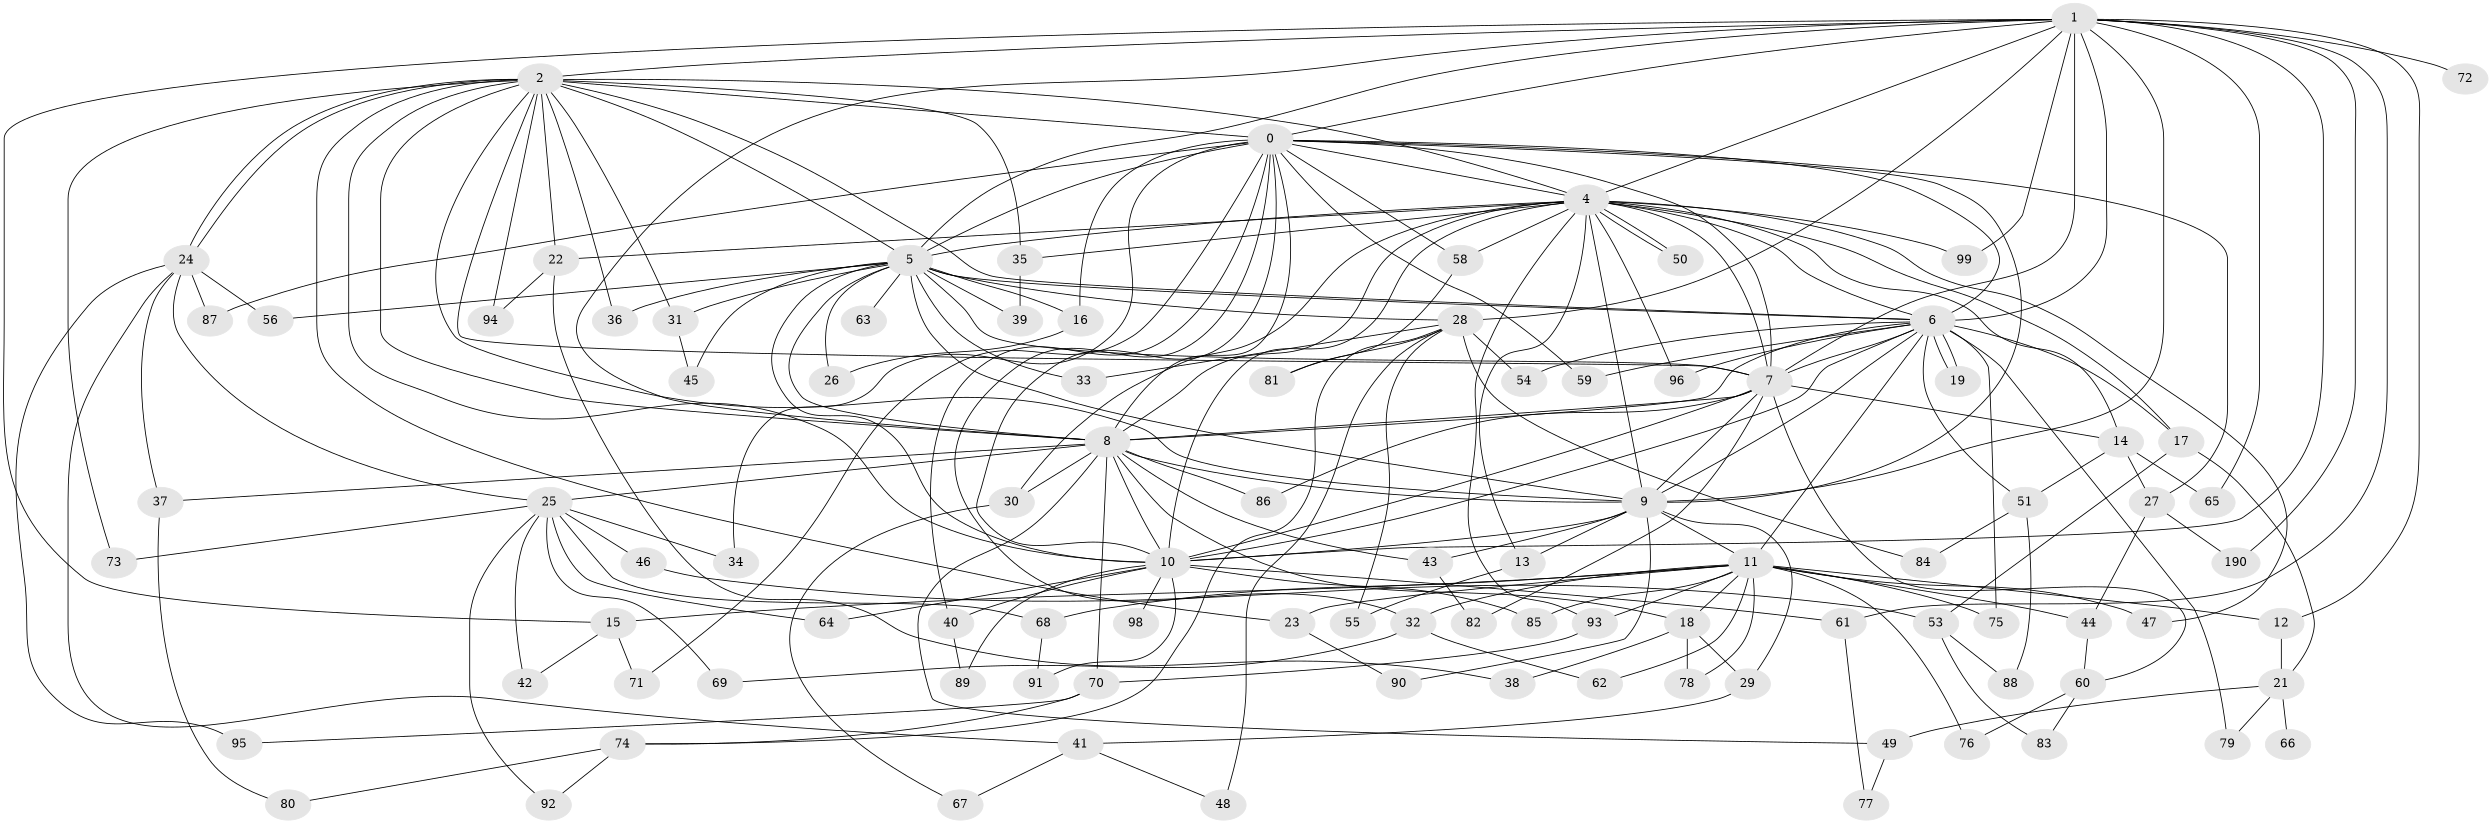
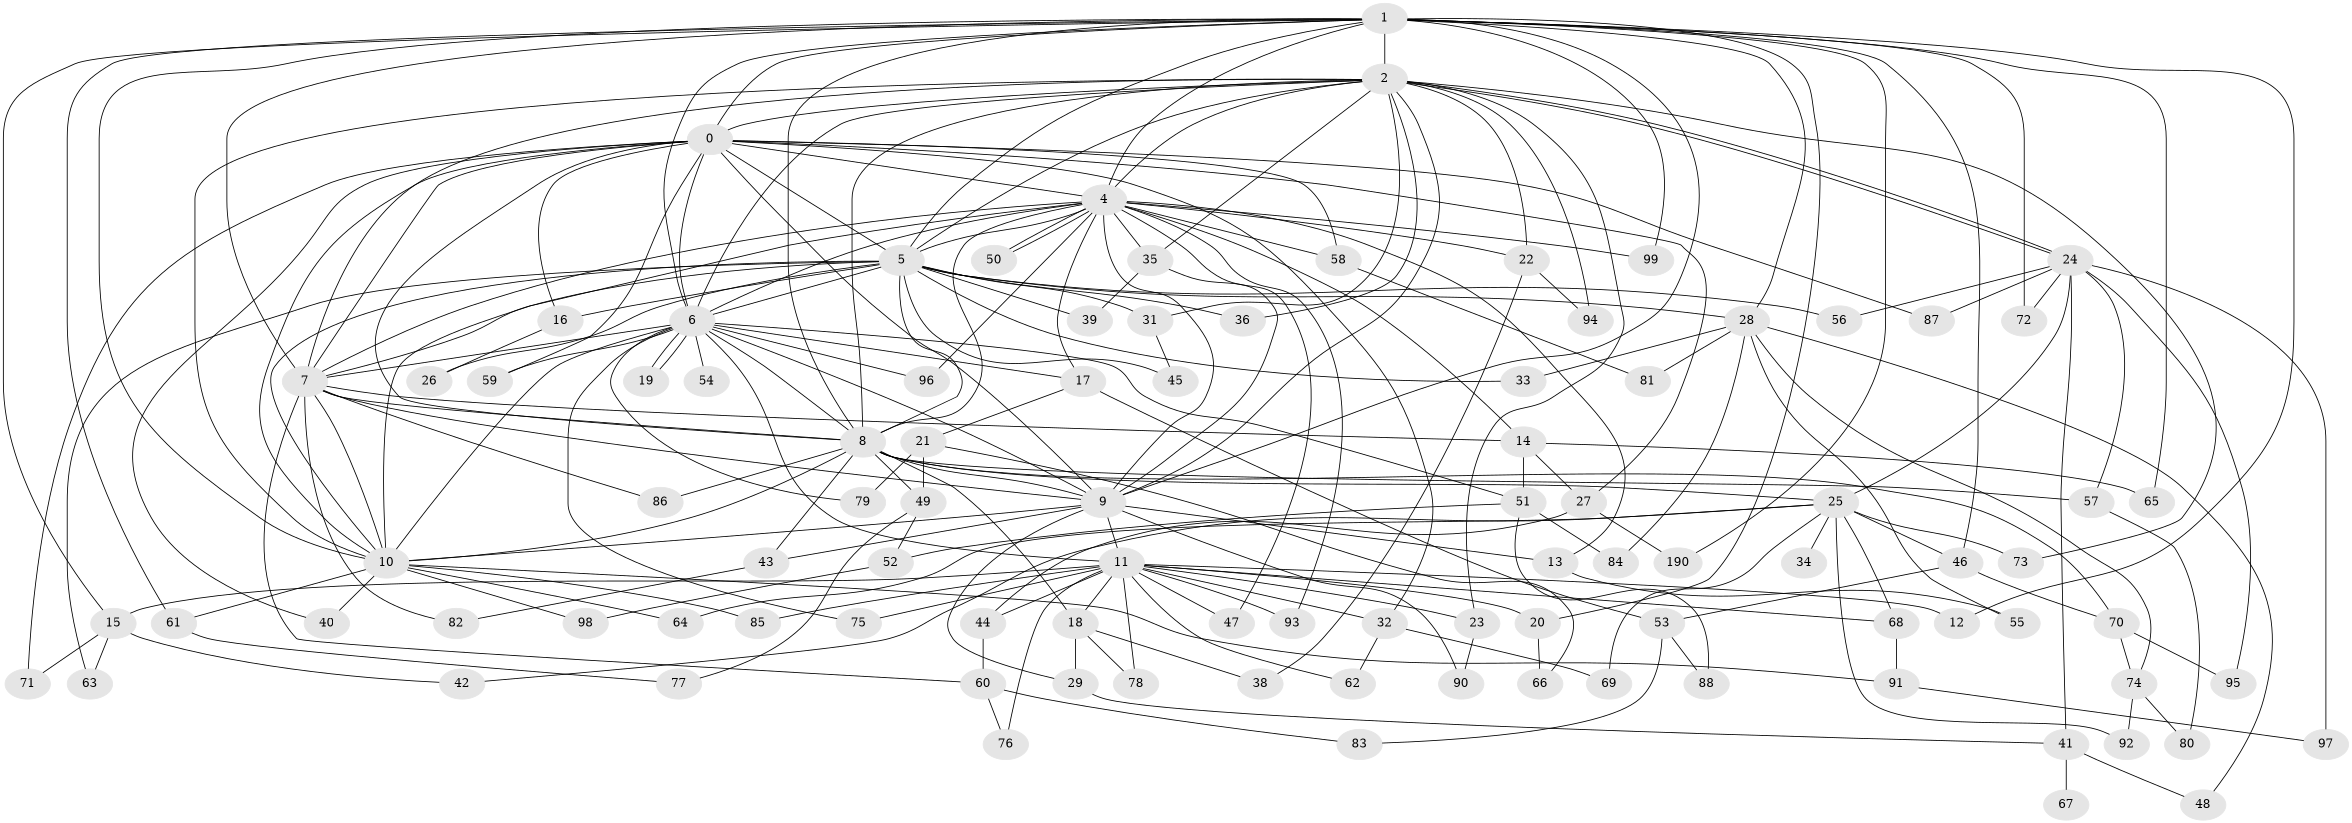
edge "1" -- "46": added
edge "24" -- "72": added
edge "28" -- "54": removed
edge "0" -- "34": removed
edge "5" -- "9": now "35" -- "9"
node "37": label "37" -> "57"
node "30": removed
node "52": added
node "20": added
edge "15" -- "63": added
edge "12" -- "21": removed
edge "93" -- "70": now "46" -- "70"
node "89": removed
node "97": added
